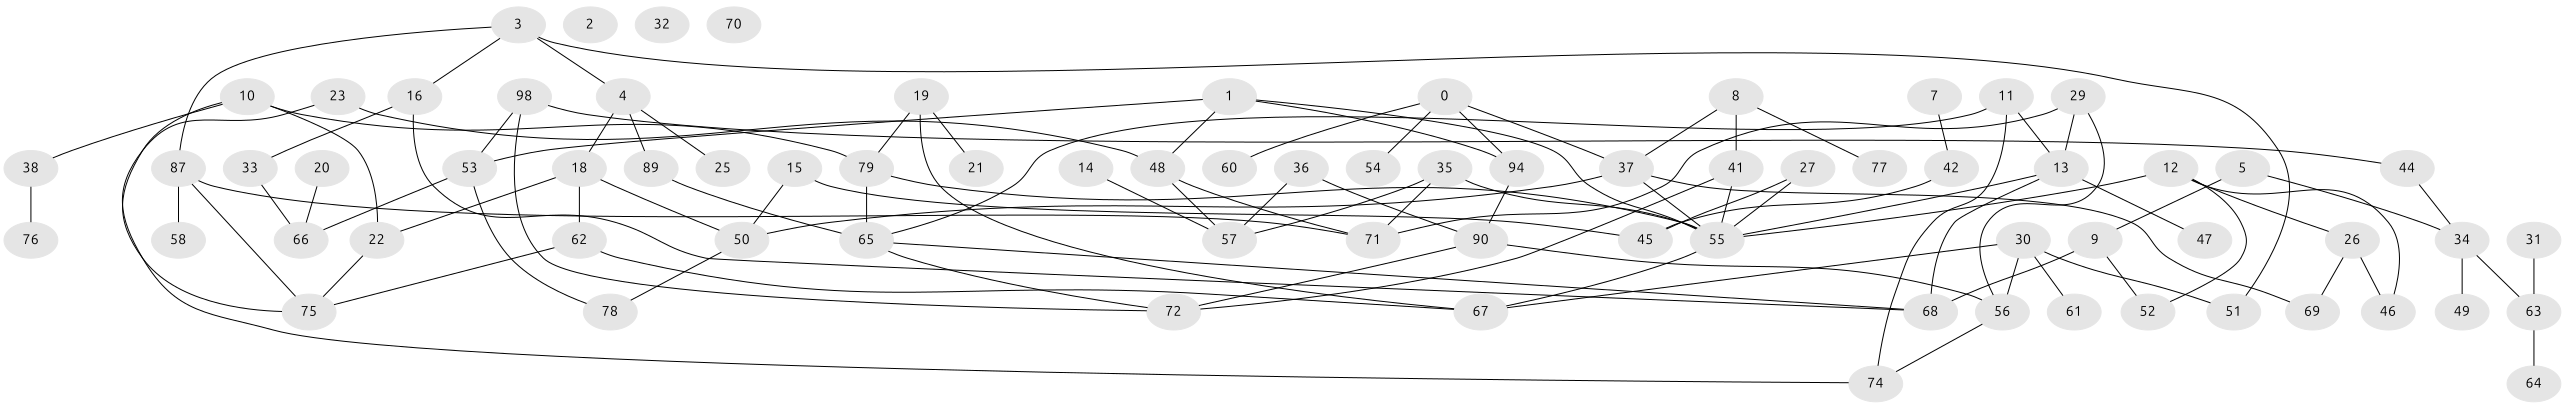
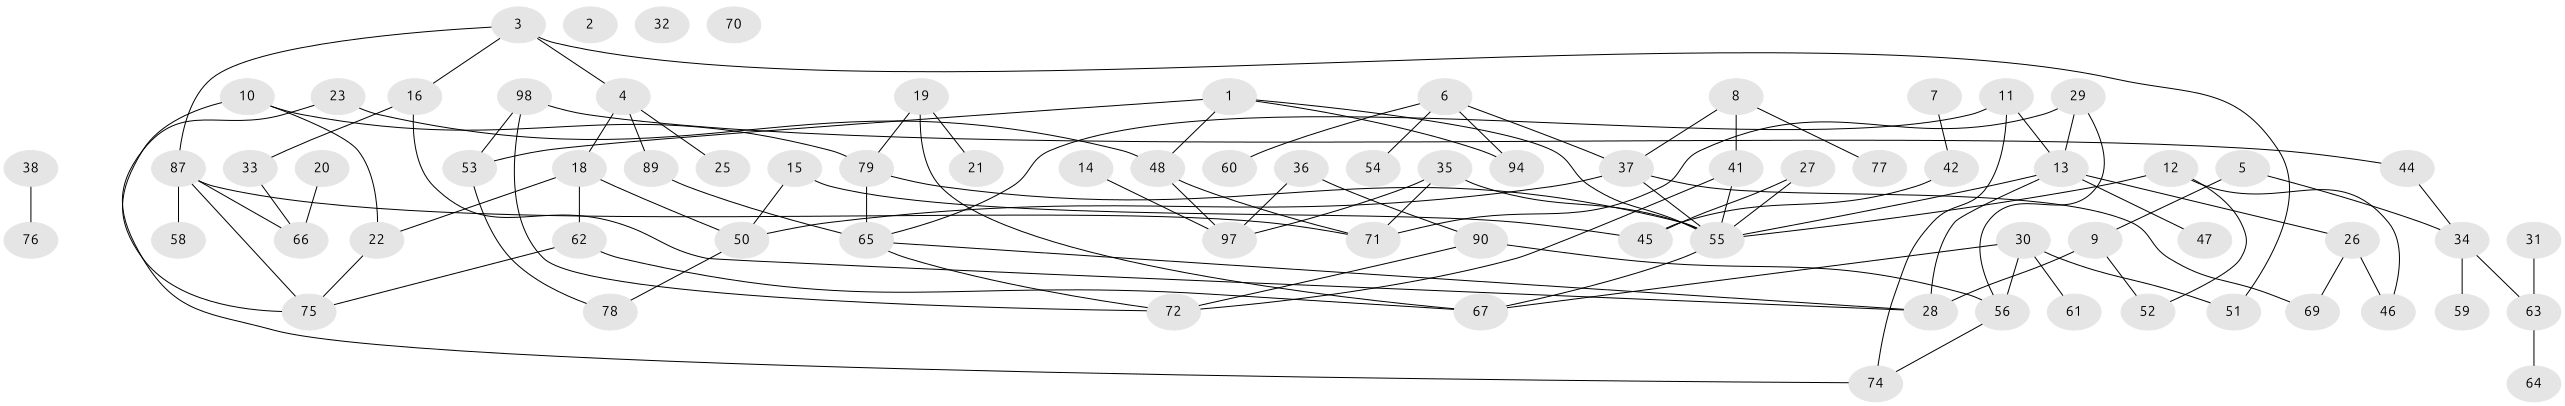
node "0": label "0" -> "6"
edge "10" -- "38": removed
edge "53" -- "66": now "87" -- "66"
edge "94" -- "90": removed
edge "12" -- "26": now "13" -- "26"
node "57": label "57" -> "97"
node "68": label "68" -> "28"
node "49": label "49" -> "59"
